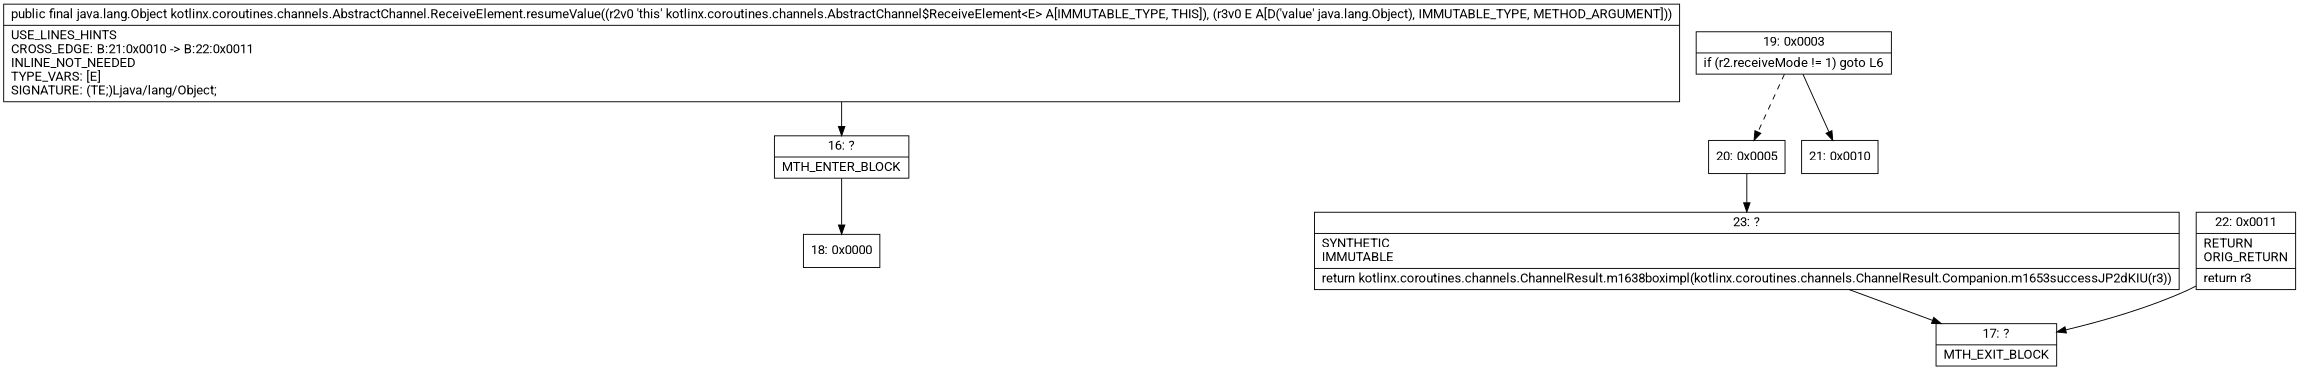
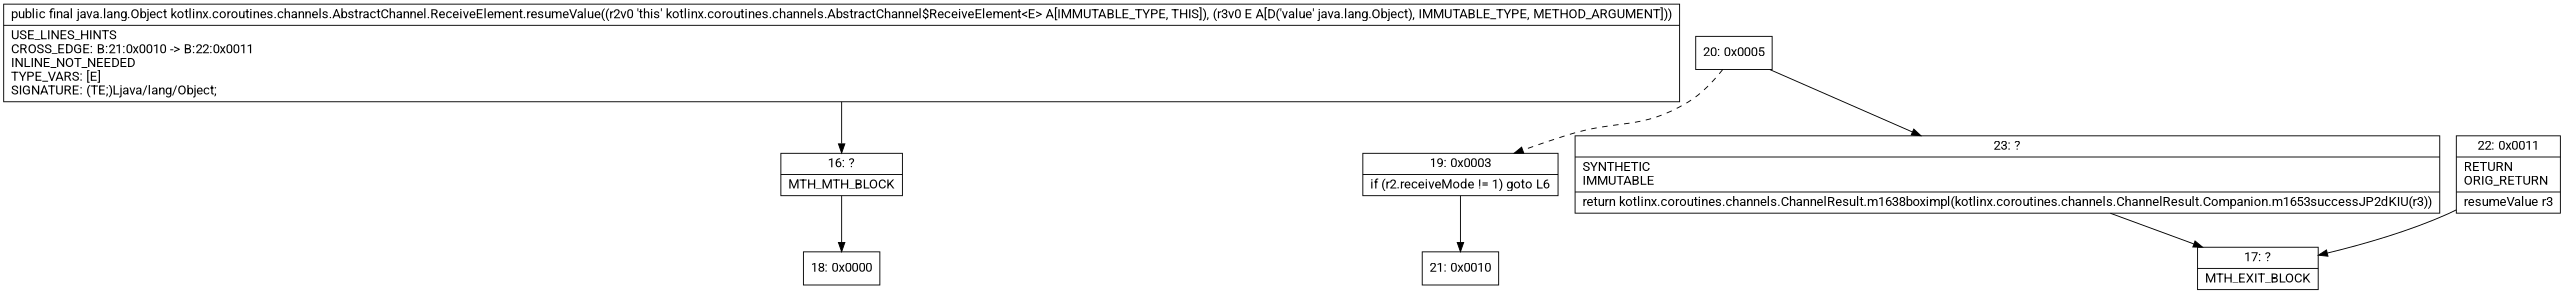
edge "19: 0x0003" -> "20: 0x0005": reversed
node "16: ?": text "MTH_ENTER_BLOCK" -> "MTH_MTH_BLOCK"
node "22: 0x0011": text "return r3" -> "resumeValue r3"
